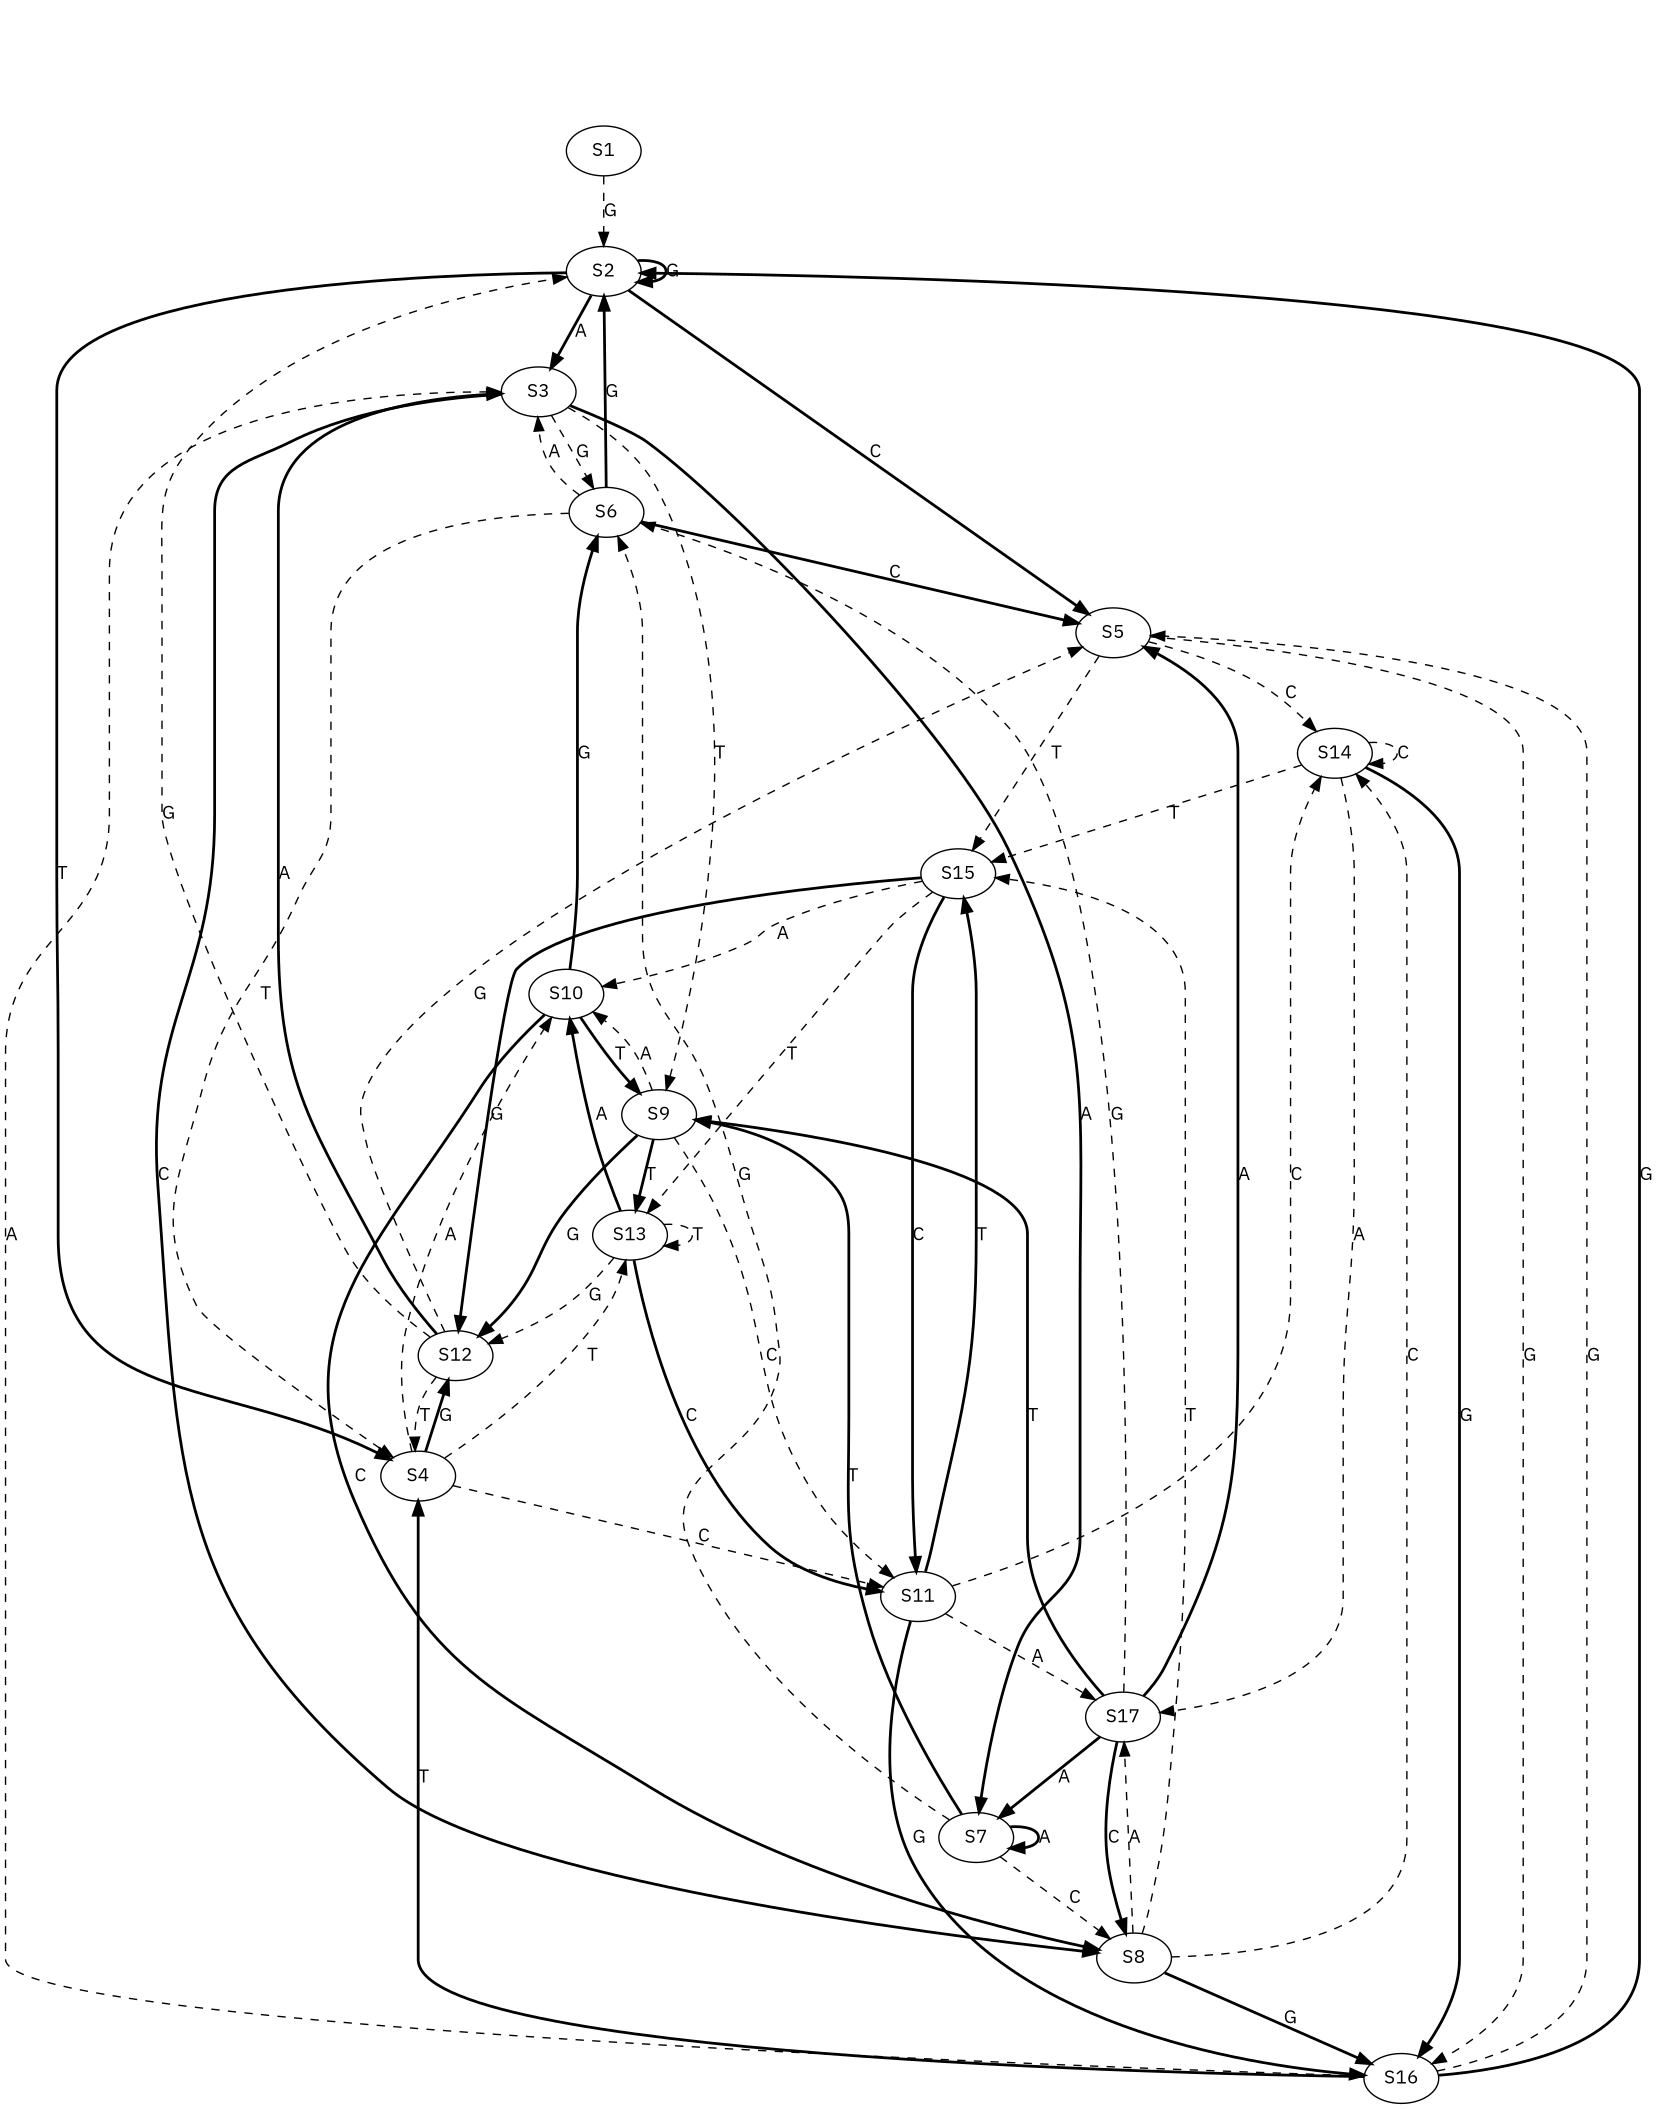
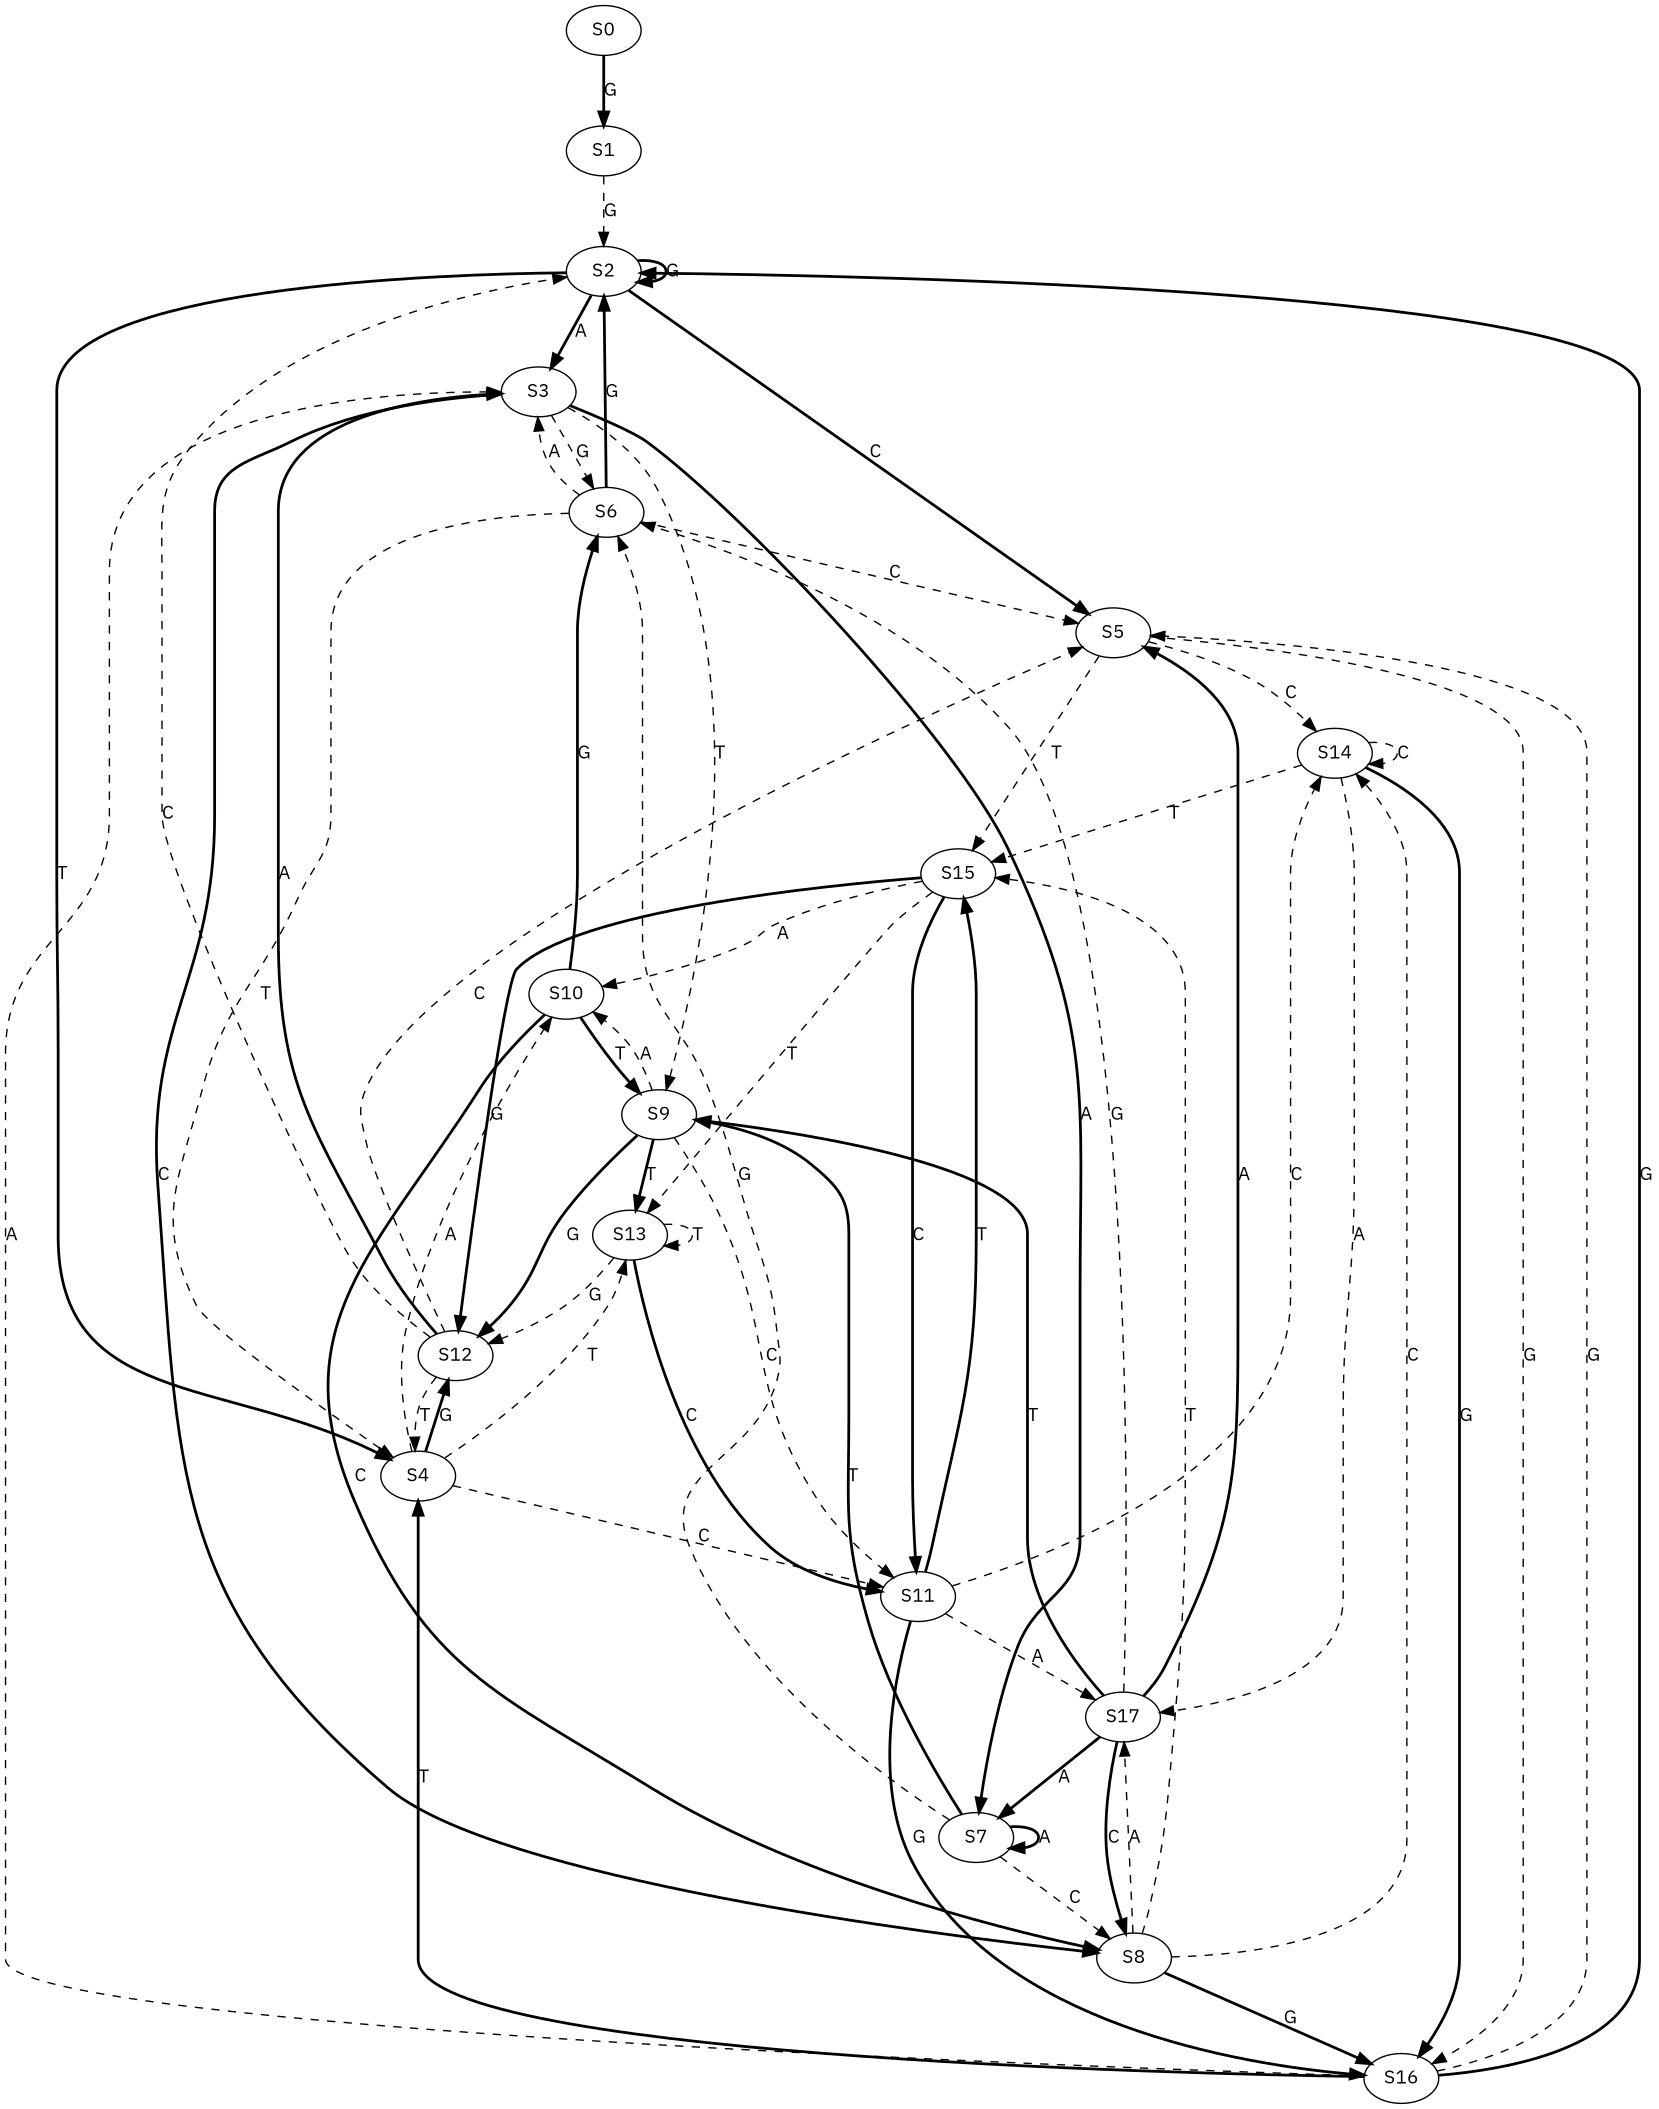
node "S0": added
edge "S6" -> "S5": style bold -> dashed
edge "S12" -> "S2": label "G" -> "C"
edge "S12" -> "S5": label "G" -> "C"
edge "S13" -> "S10": removed, label "A"
